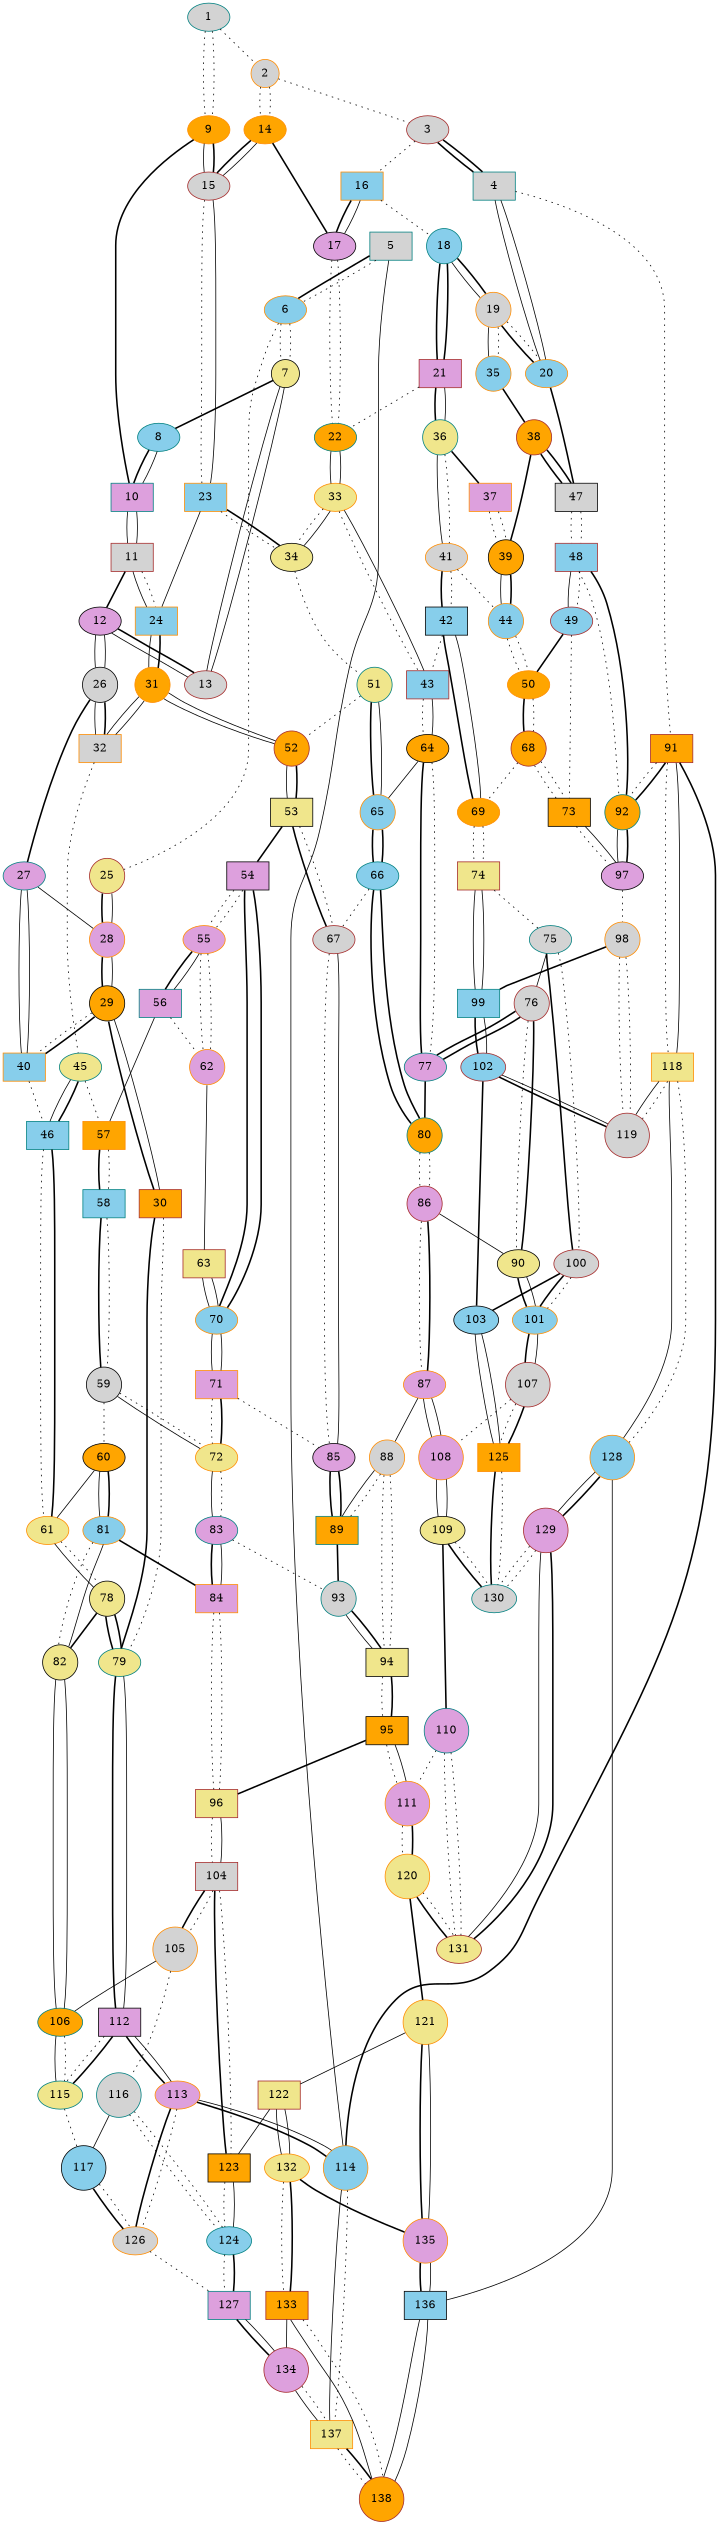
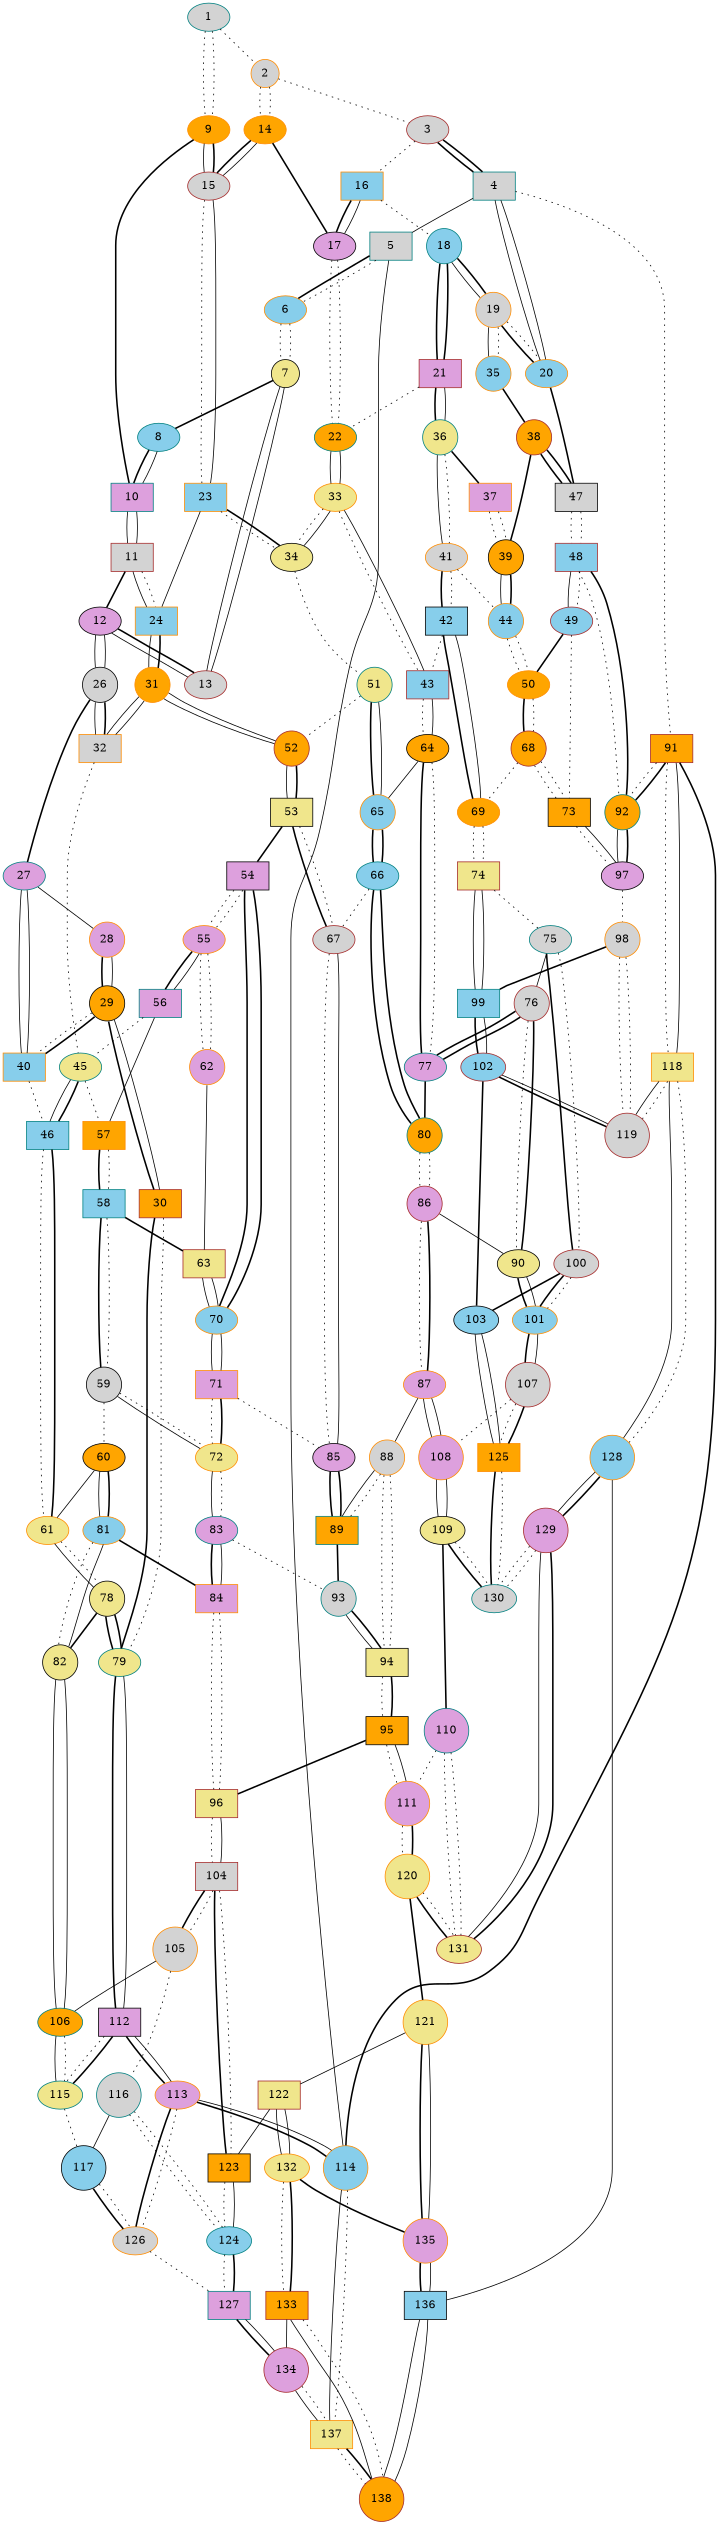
edge "4" -- "5": added
node "25": removed
edge "56" -- "62": now "56" -- "45"
edge "58" -- "63": added
